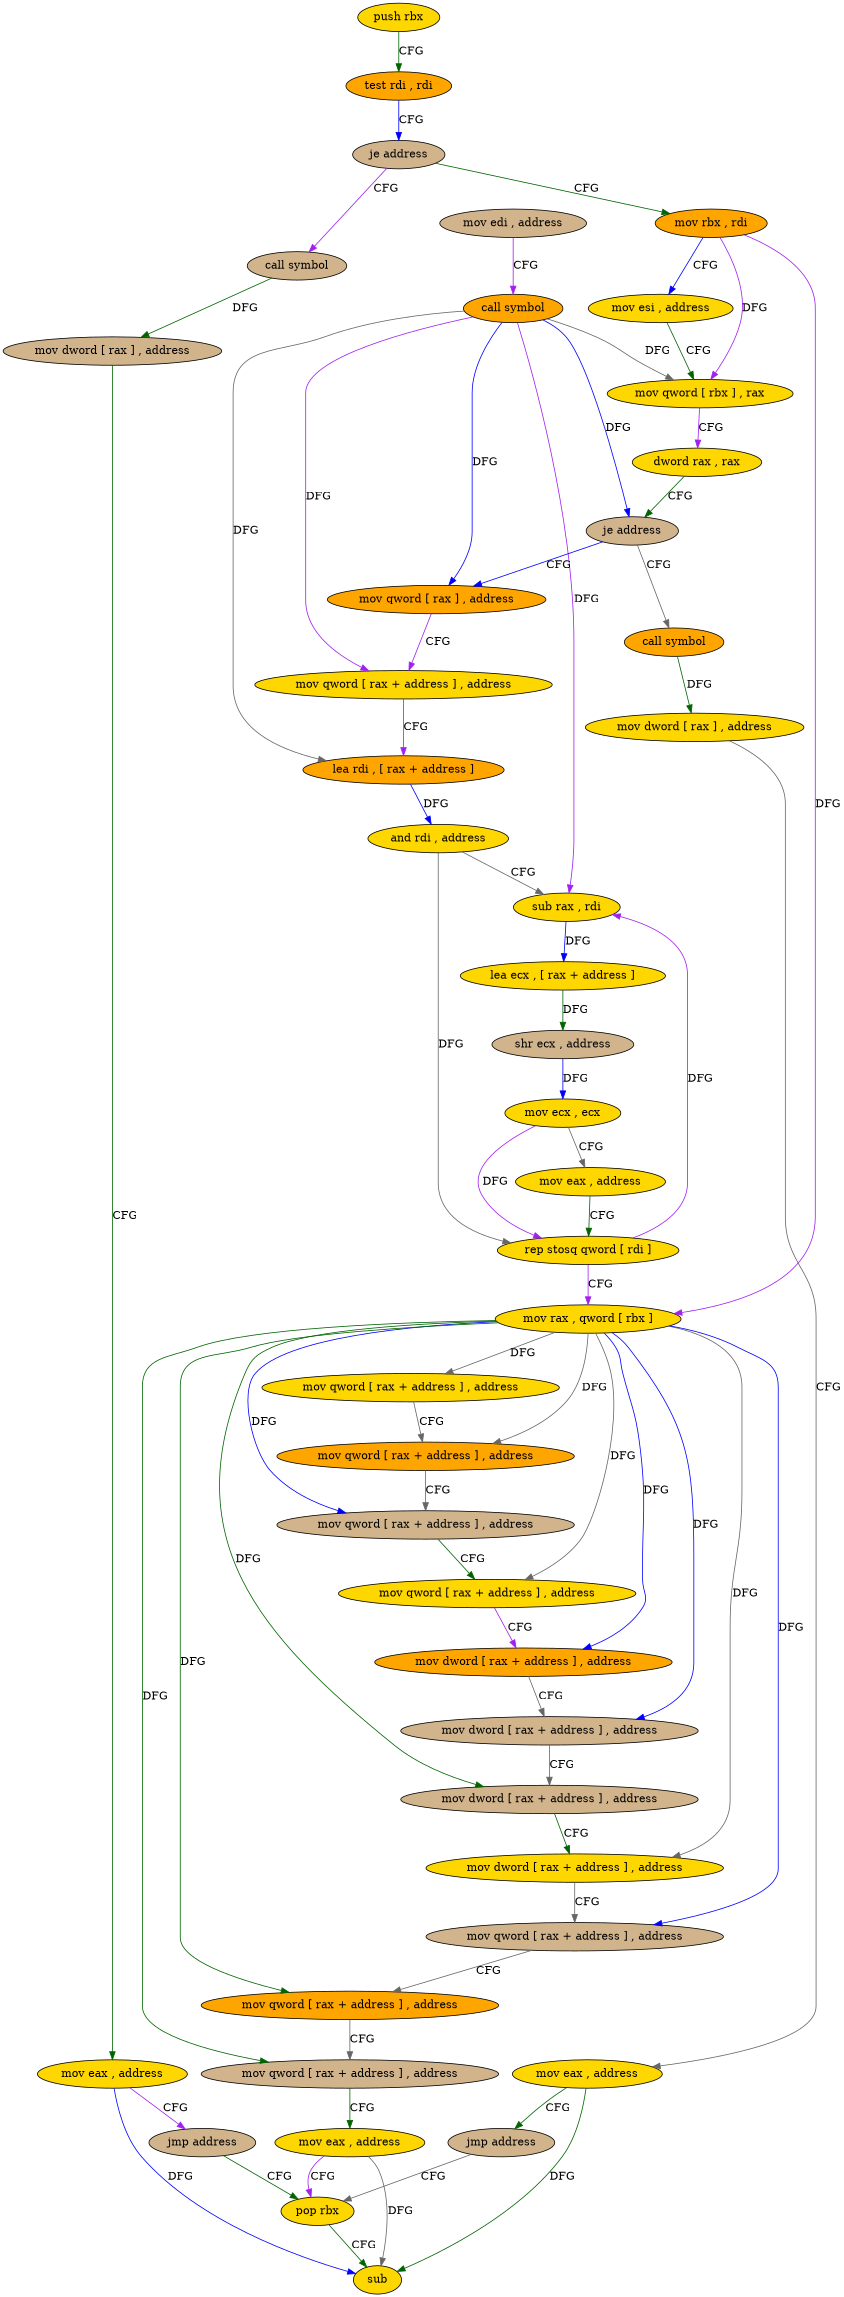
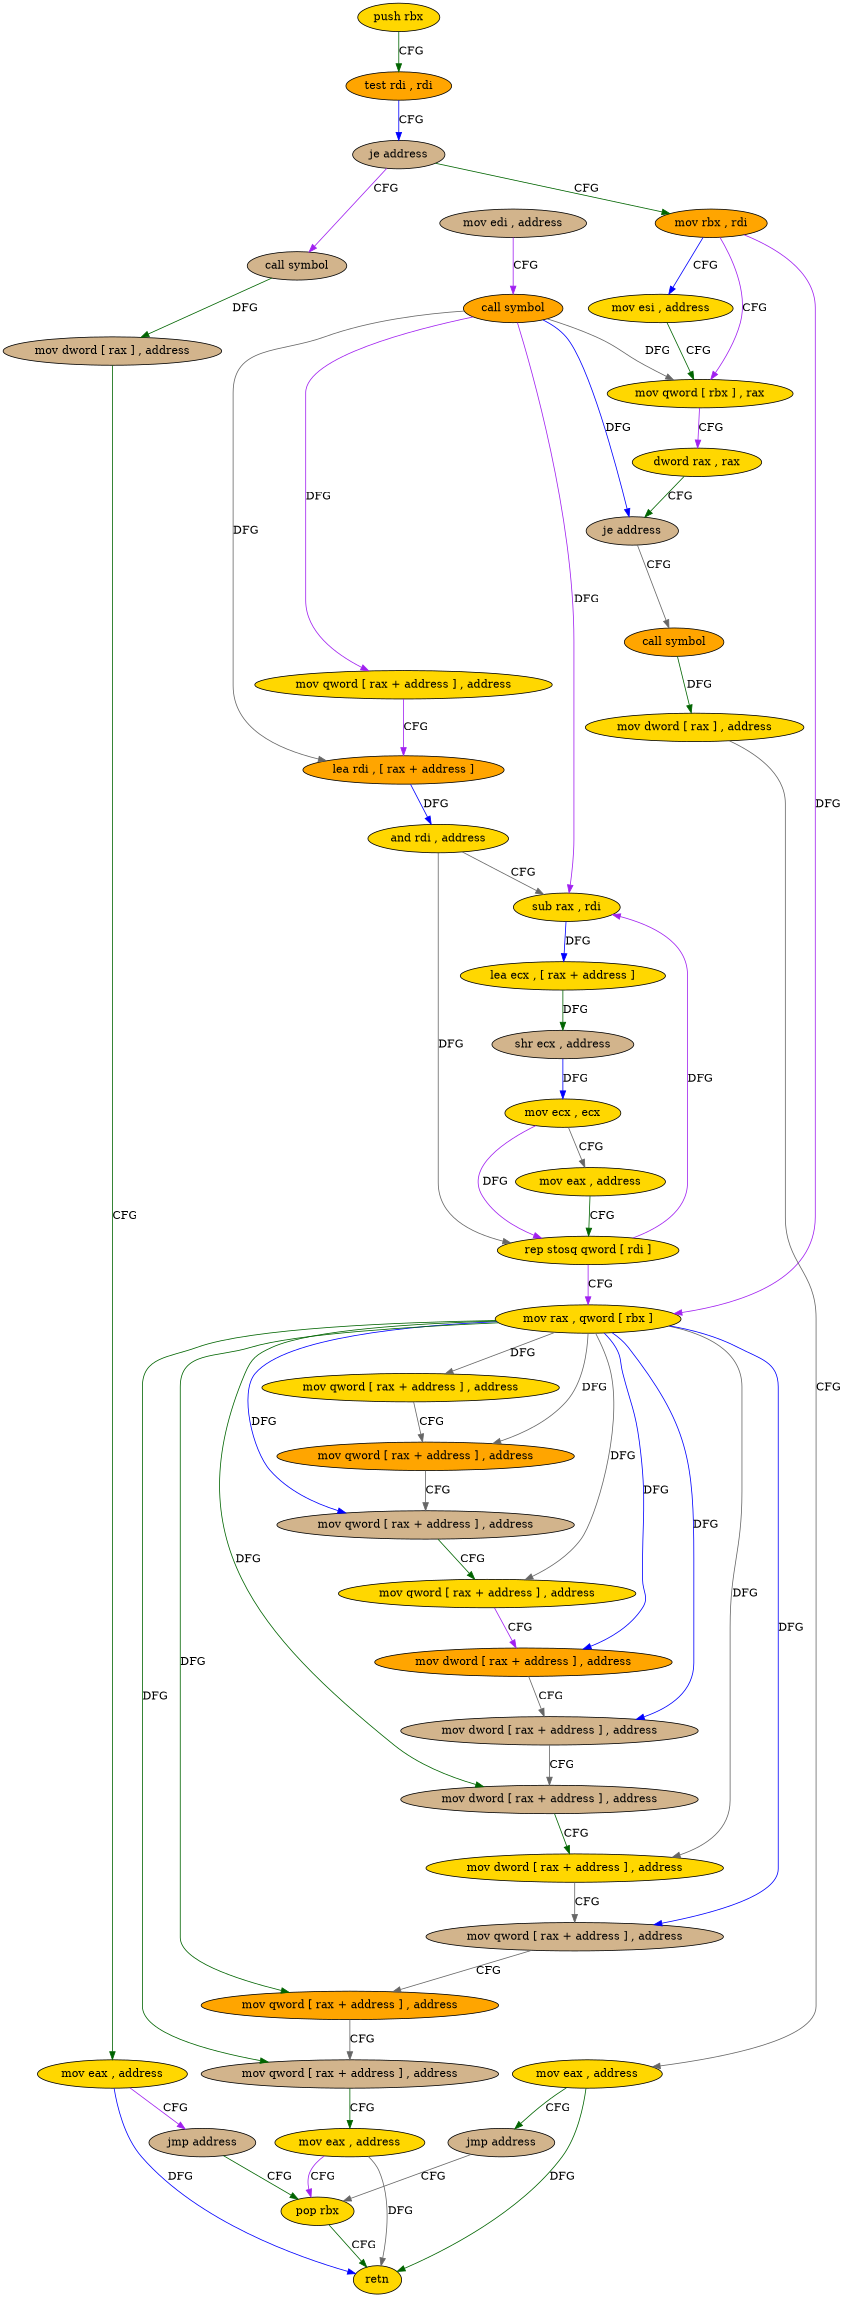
edge "mov rbx , rdi" -> "mov qword [ rbx ] , rax": label "DFG" -> "CFG"
node "mov qword [ rax ] , address": removed
node "sub": label "sub" -> "retn"
